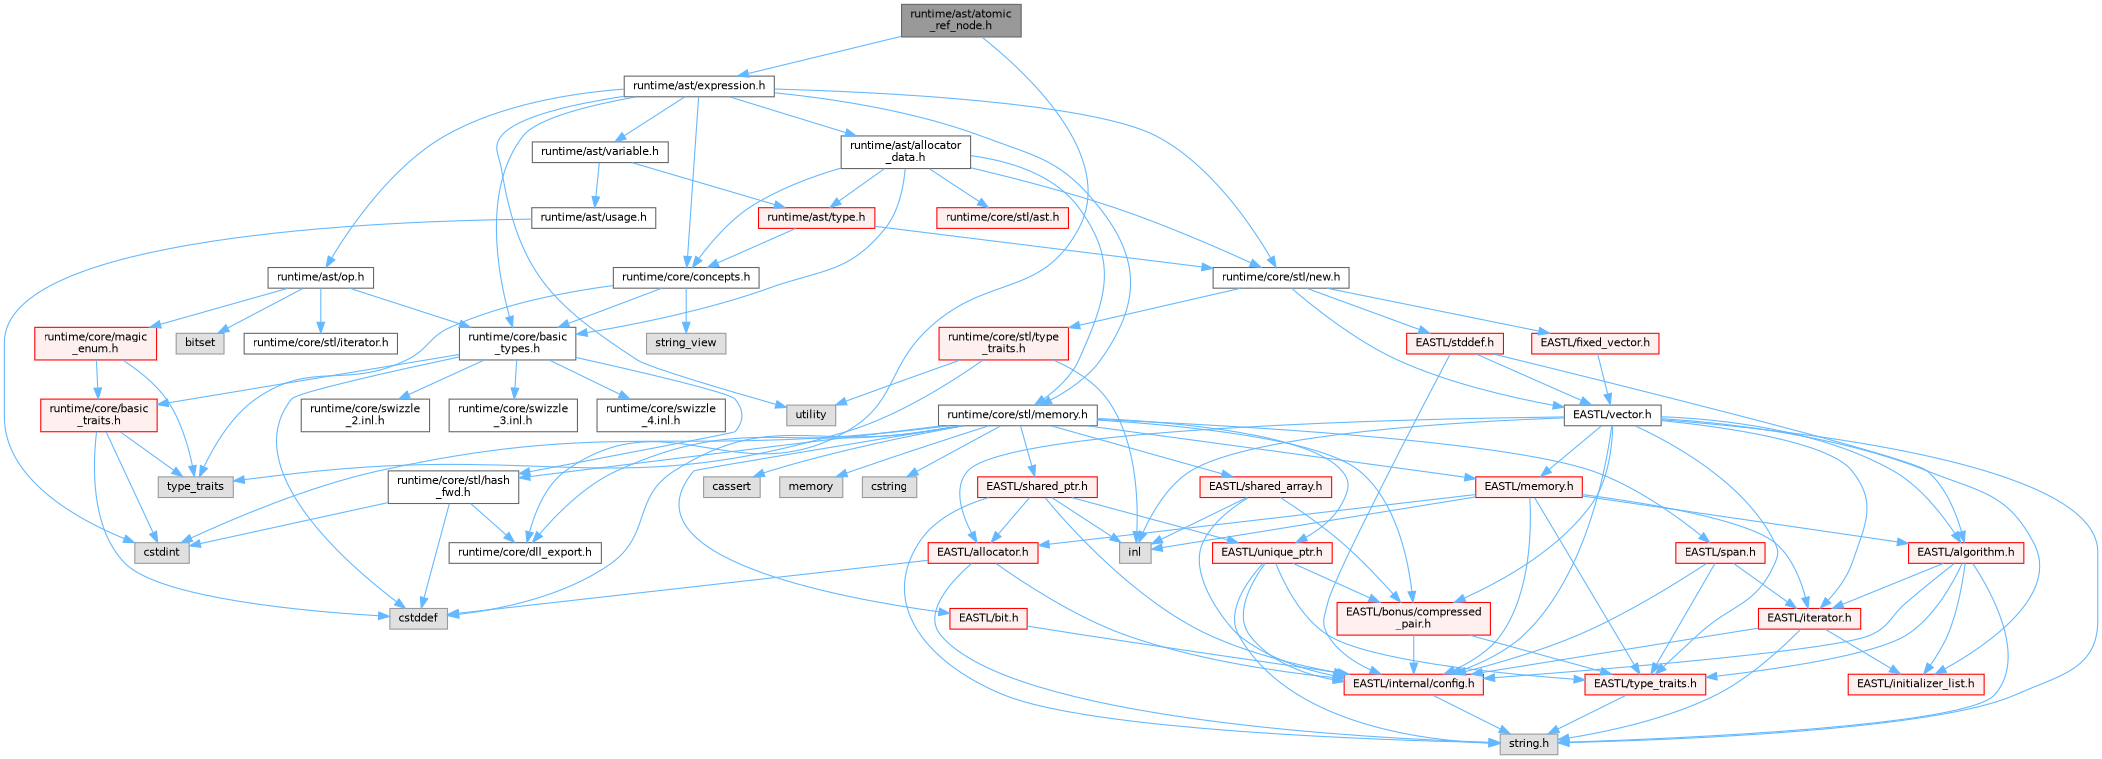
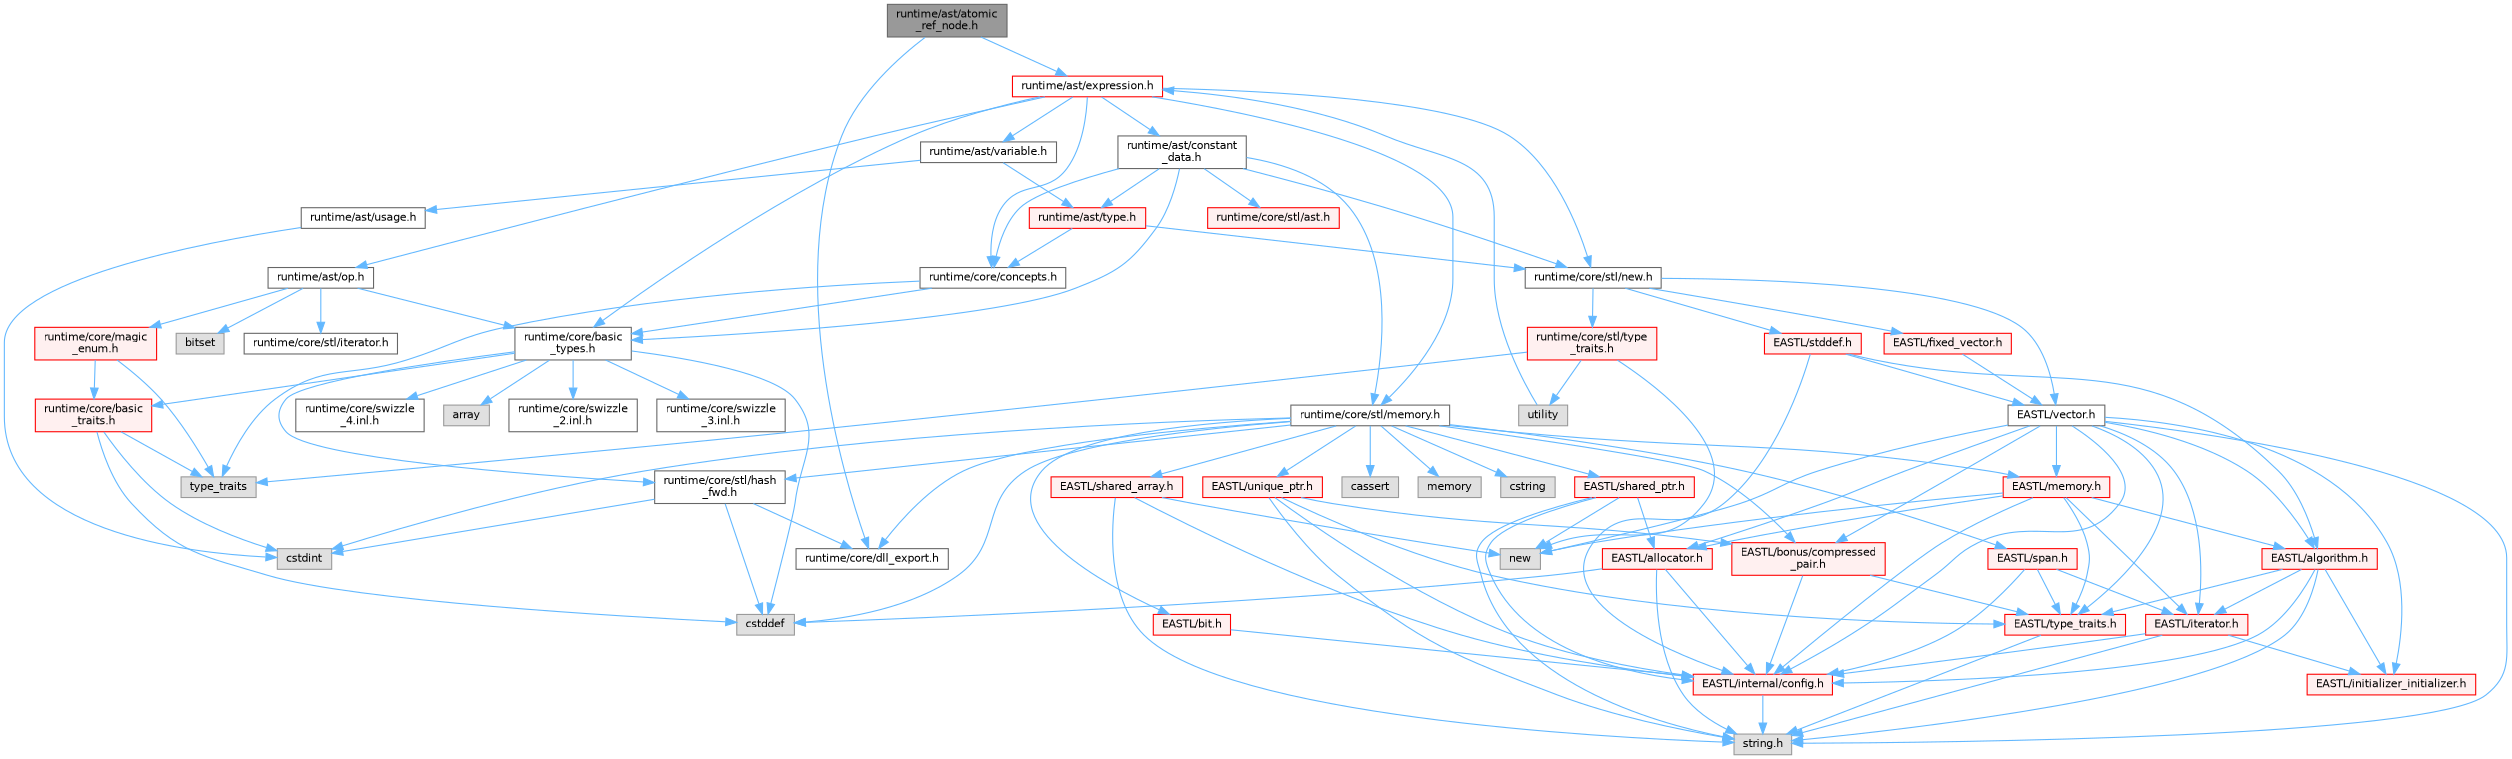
node "runtime/ast/expression.h": color grey40 -> red
node "runtime/ast/allocator _data.h": label "runtime/ast/allocator _data.h" -> "runtime/ast/constant _data.h"
edge "runtime/ast/expression.h" -> "utility": reversed
node "string_view": removed
node "array": added
edge "EASTL/shared_ptr.h" -> "EASTL/unique_ptr.h": removed
edge "EASTL/shared_array.h" -> "EASTL/bonus/compressed _pair.h": now "EASTL/shared_array.h" -> "string.h"
node "inl": label "inl" -> "new"
node "EASTL/initializer_list.h": label "EASTL/initializer_list.h" -> "EASTL/initializer_initializer.h"
